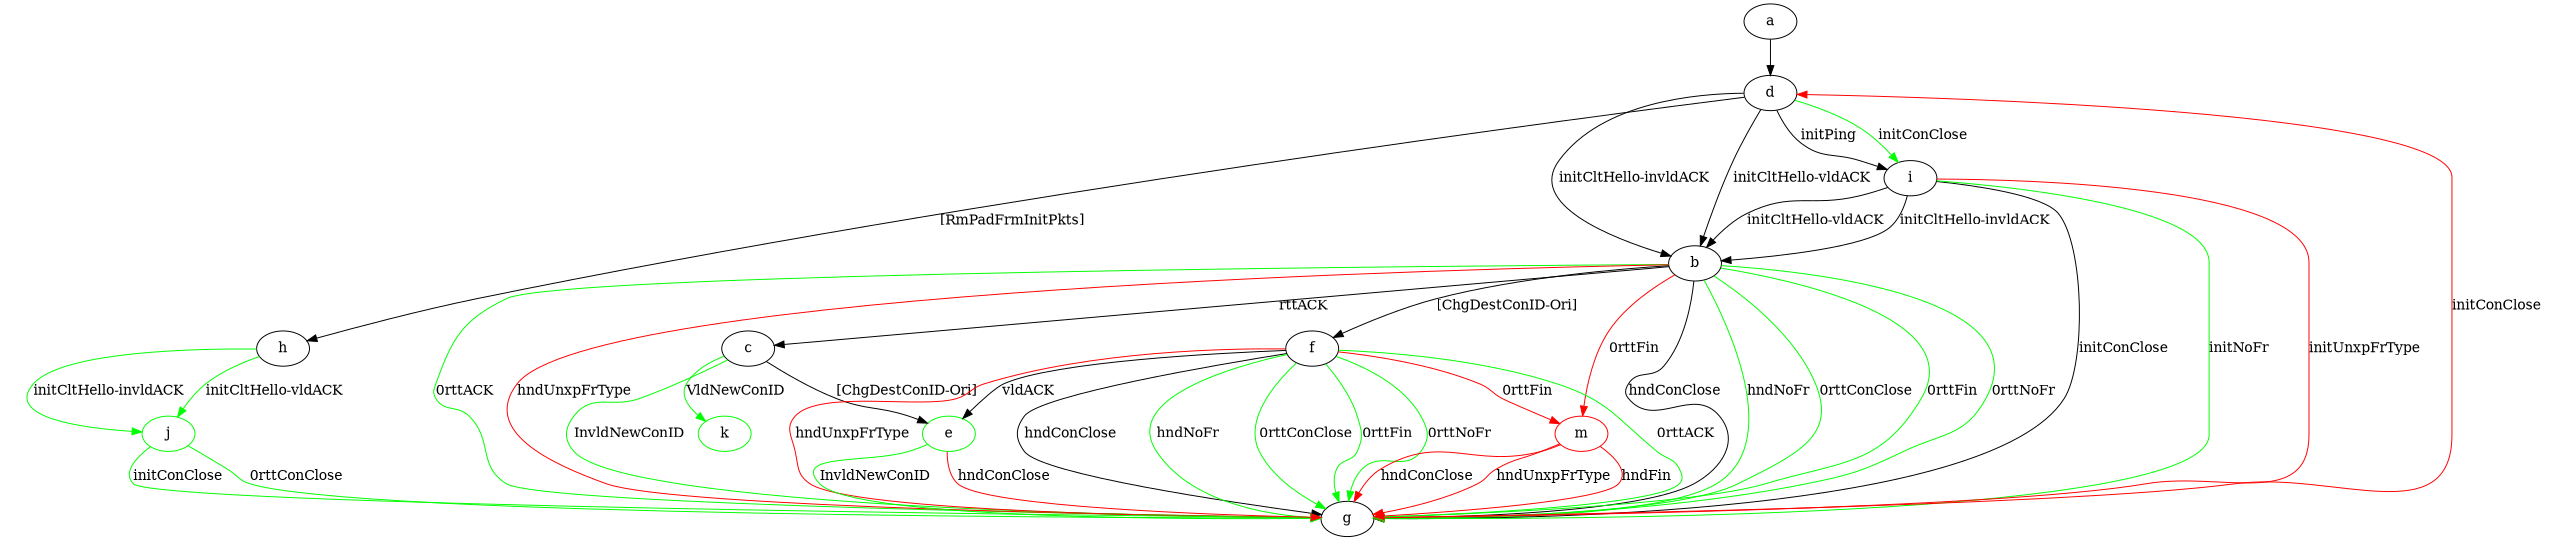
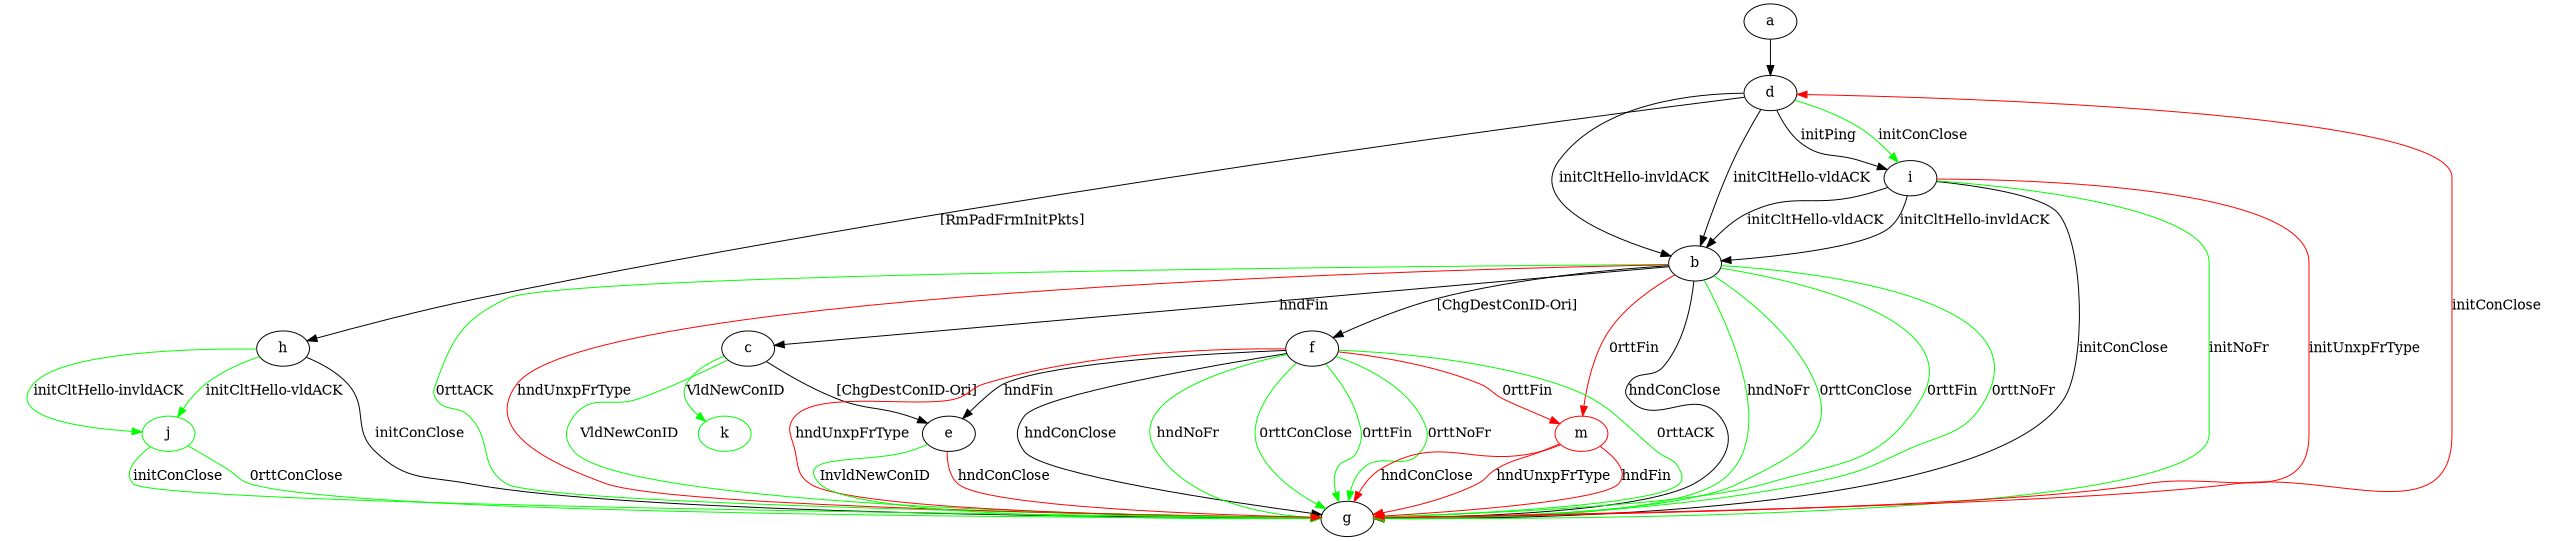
edge "b" -> "c": label "rttACK " -> "hndFin "
edge "f" -> "e": label "vldACK " -> "hndFin "
edge "c" -> "g": label "InvldNewConID " -> "VldNewConID "
node "e": color green -> black
edge "h" -> "g": added, label "initConClose"
